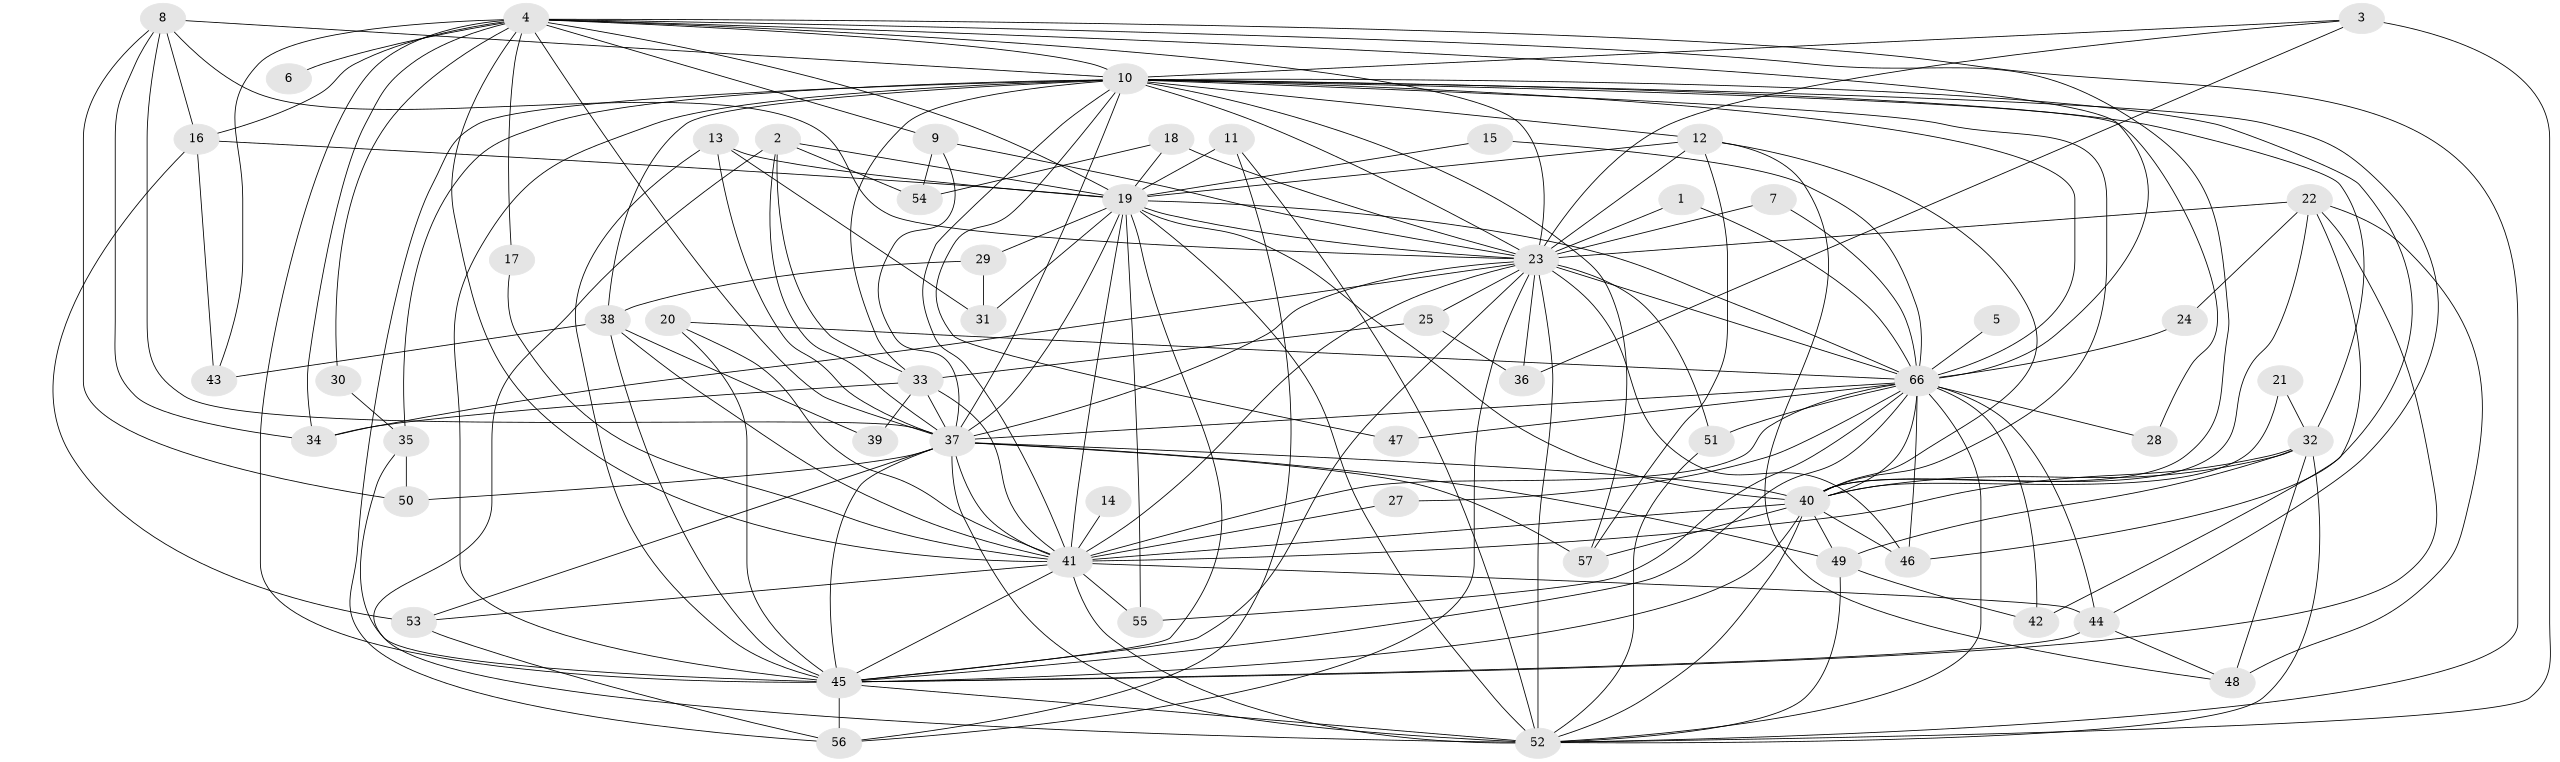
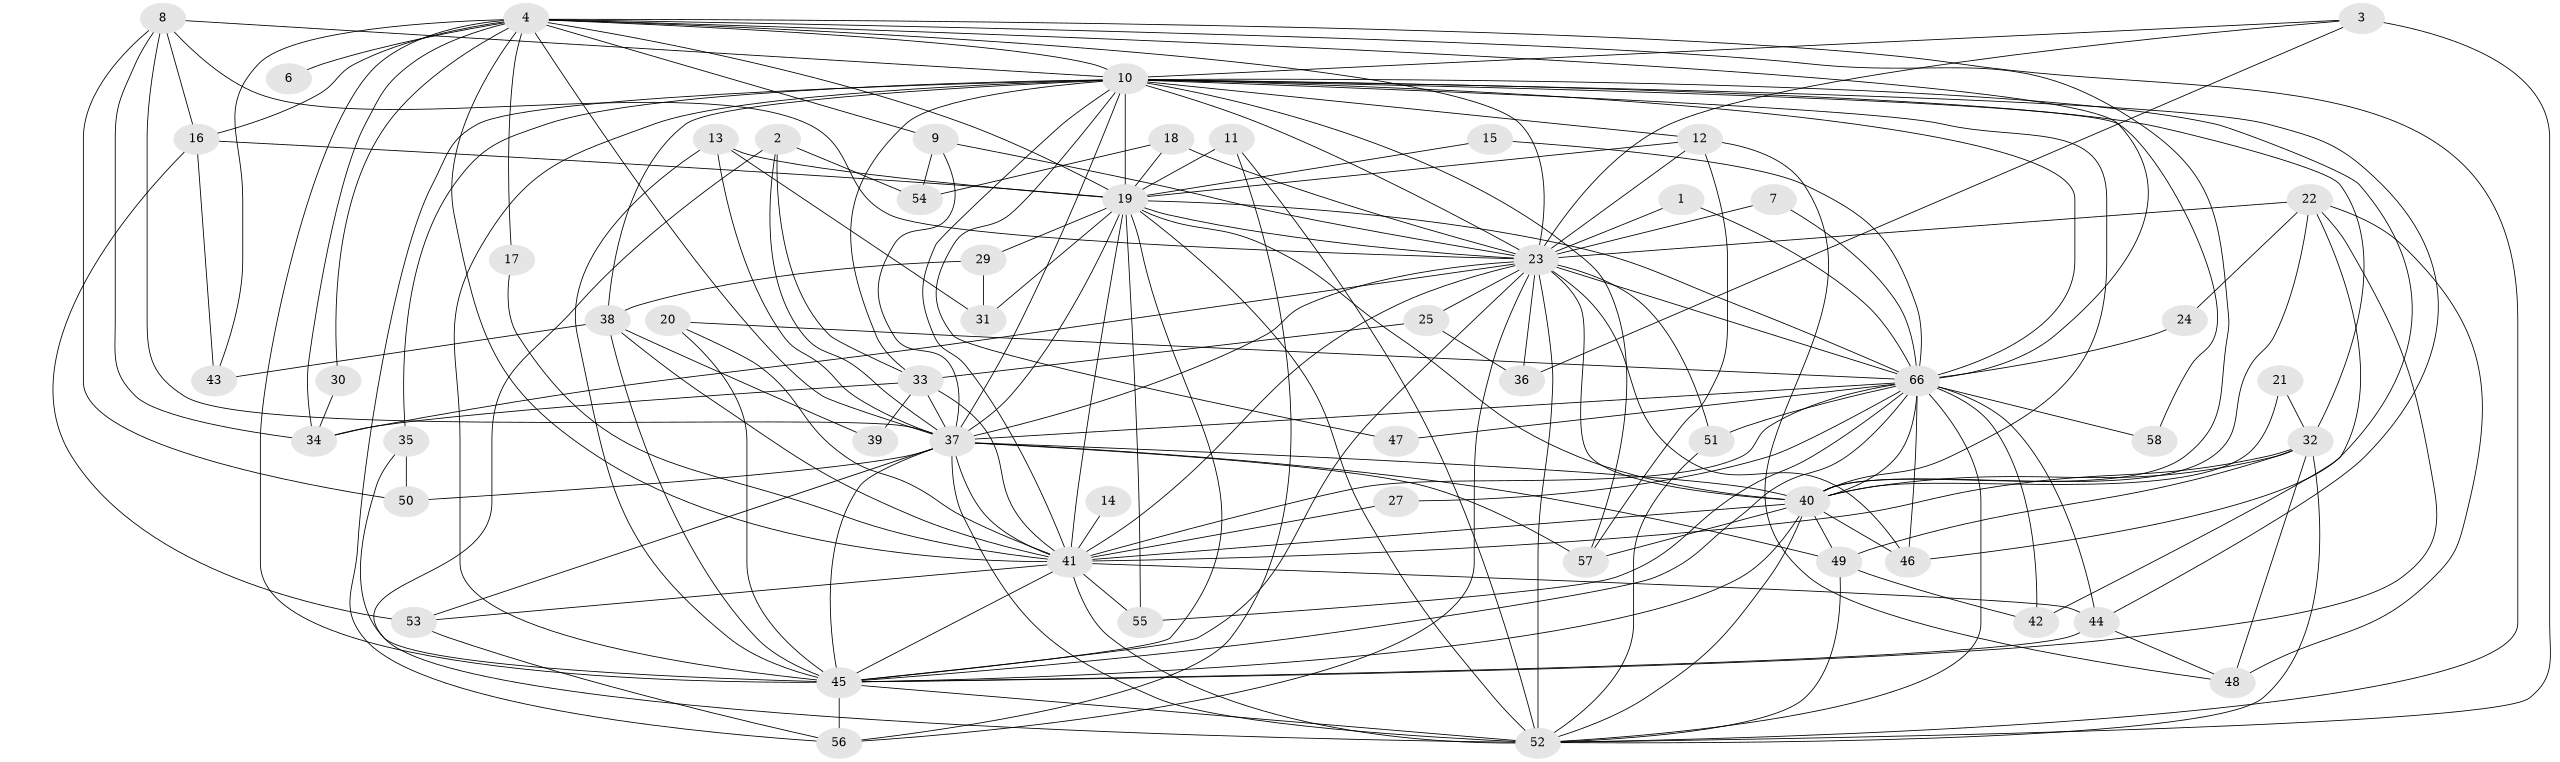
edge "2" -- "19": now "10" -- "19"
edge "12" -- "40": now "23" -- "40"
node "5": removed
edge "30" -- "35": now "30" -- "34"
node "28": label "28" -> "58"
